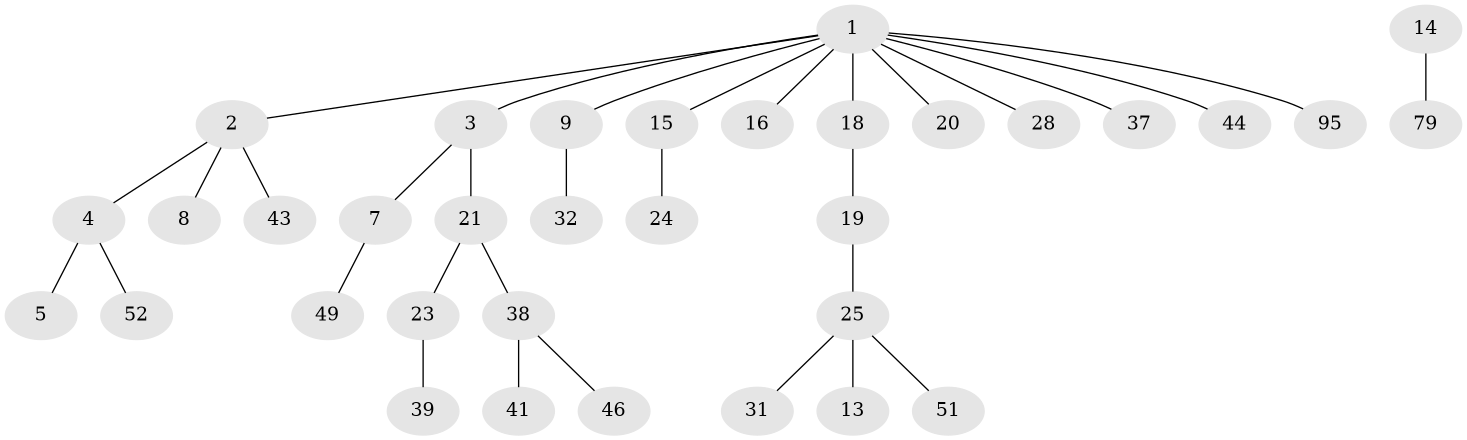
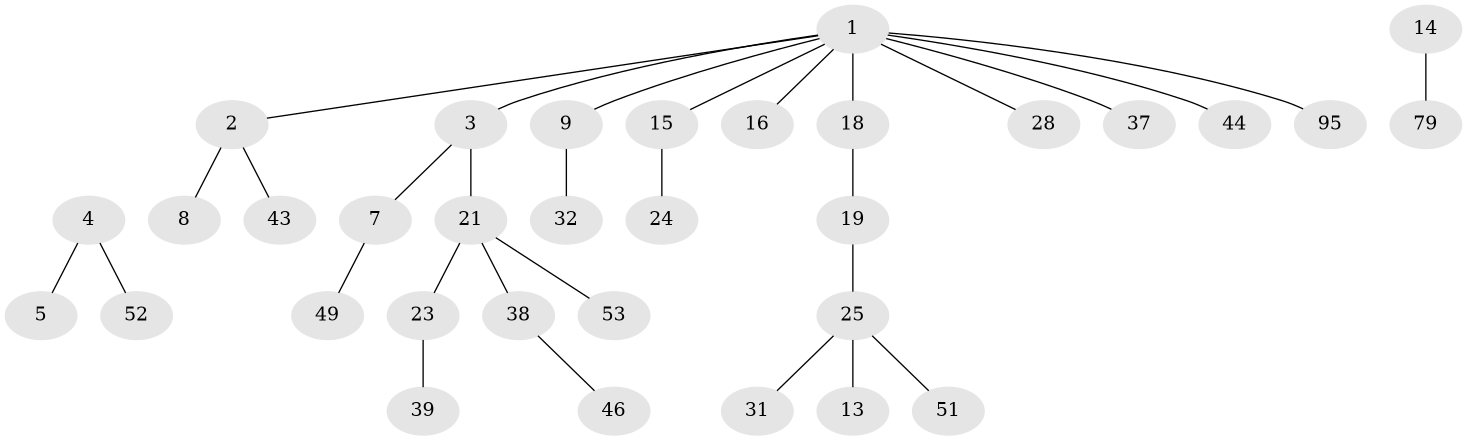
node "20": removed
edge "2" -- "4": removed
node "53": added
node "41": removed
